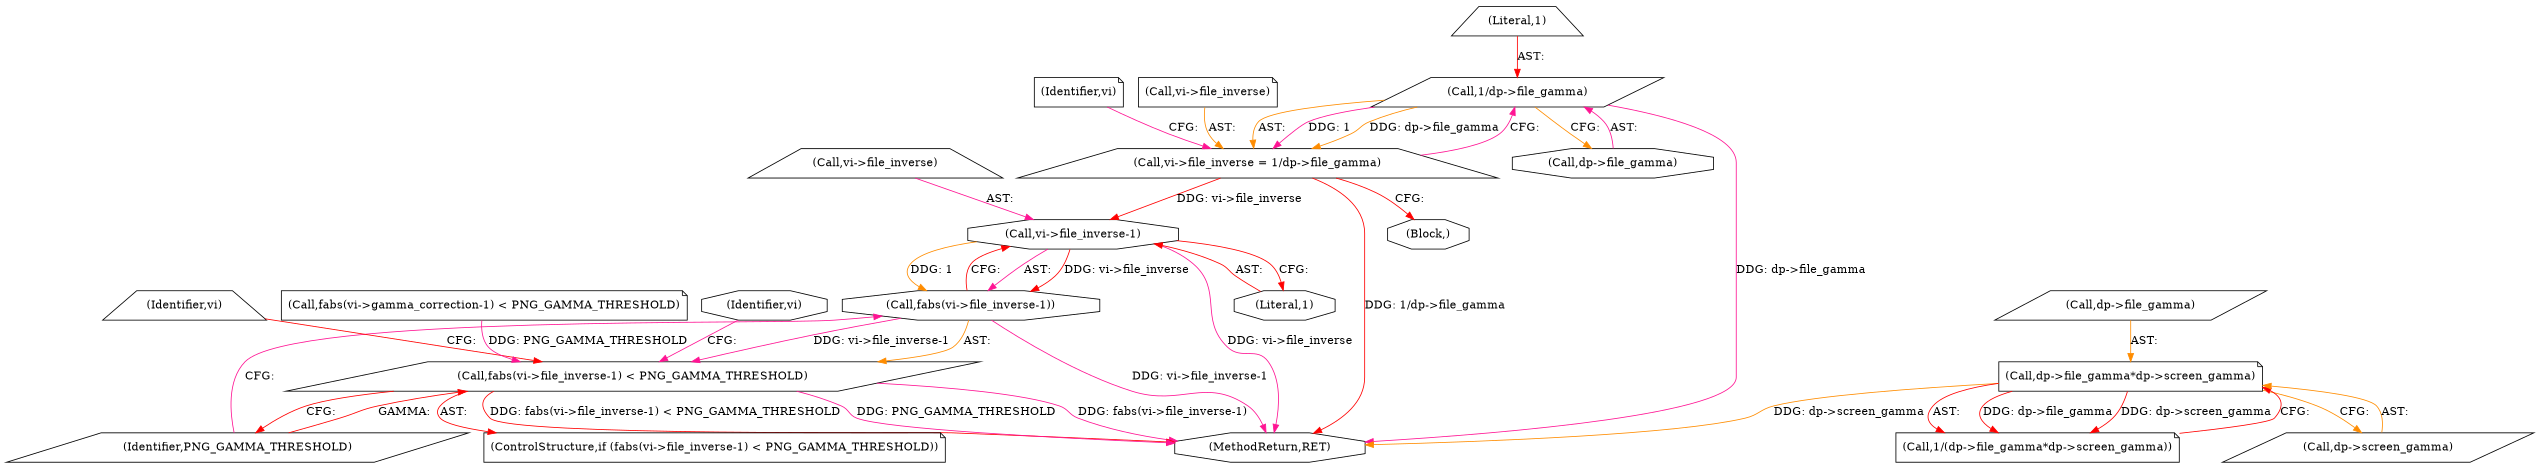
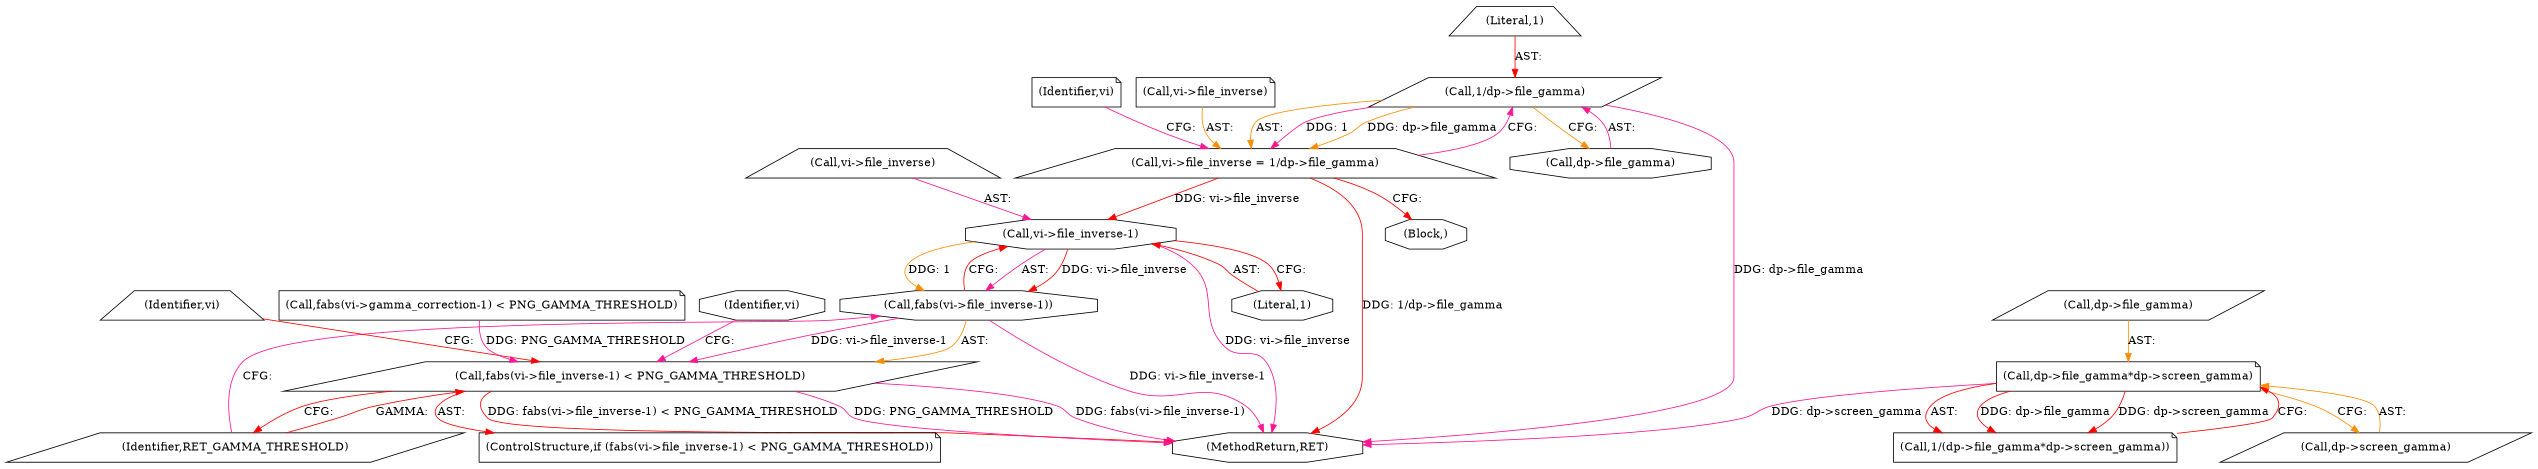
edge "(Call,dp->file_gamma*dp->screen_gamma)" -> "(MethodReturn,RET)": color darkorange -> deeppink
node "(Identifier,PNG_GAMMA_THRESHOLD)": label "(Identifier,PNG_GAMMA_THRESHOLD)" -> "(Identifier,RET_GAMMA_THRESHOLD)"
